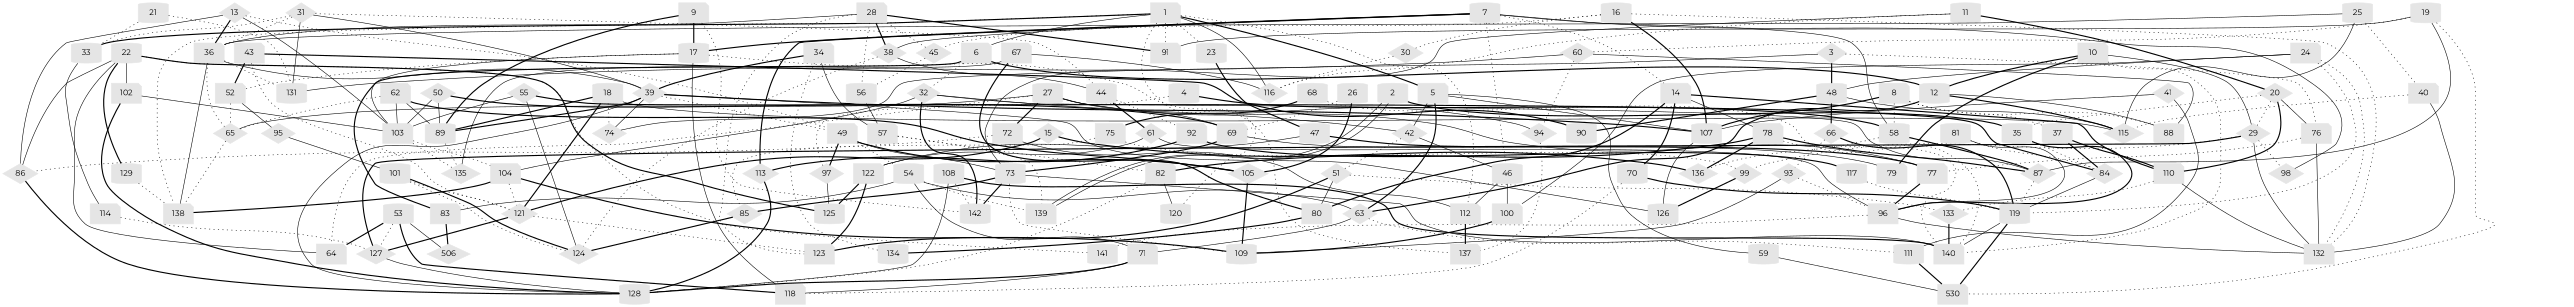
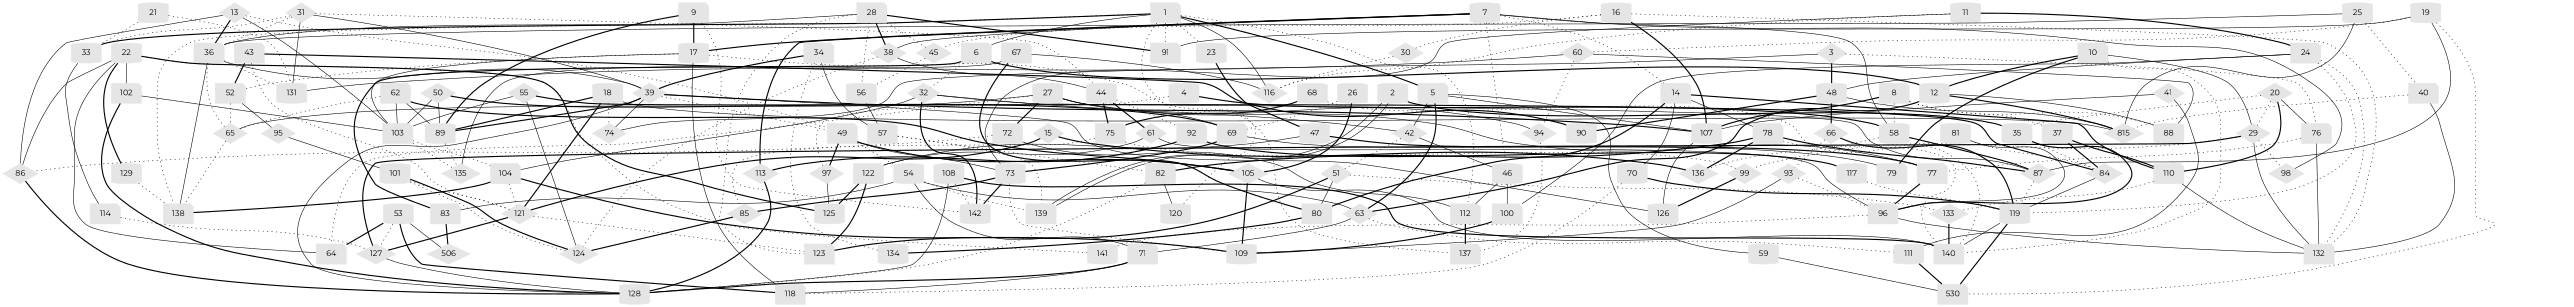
edge "11" -- "20": now "11" -- "24"
edge "44" -- "75": added
node "115": label "115" -> "815"
edge "14" -- "70": style bold -> solid
edge "73" -- "140": now "105" -- "140"
